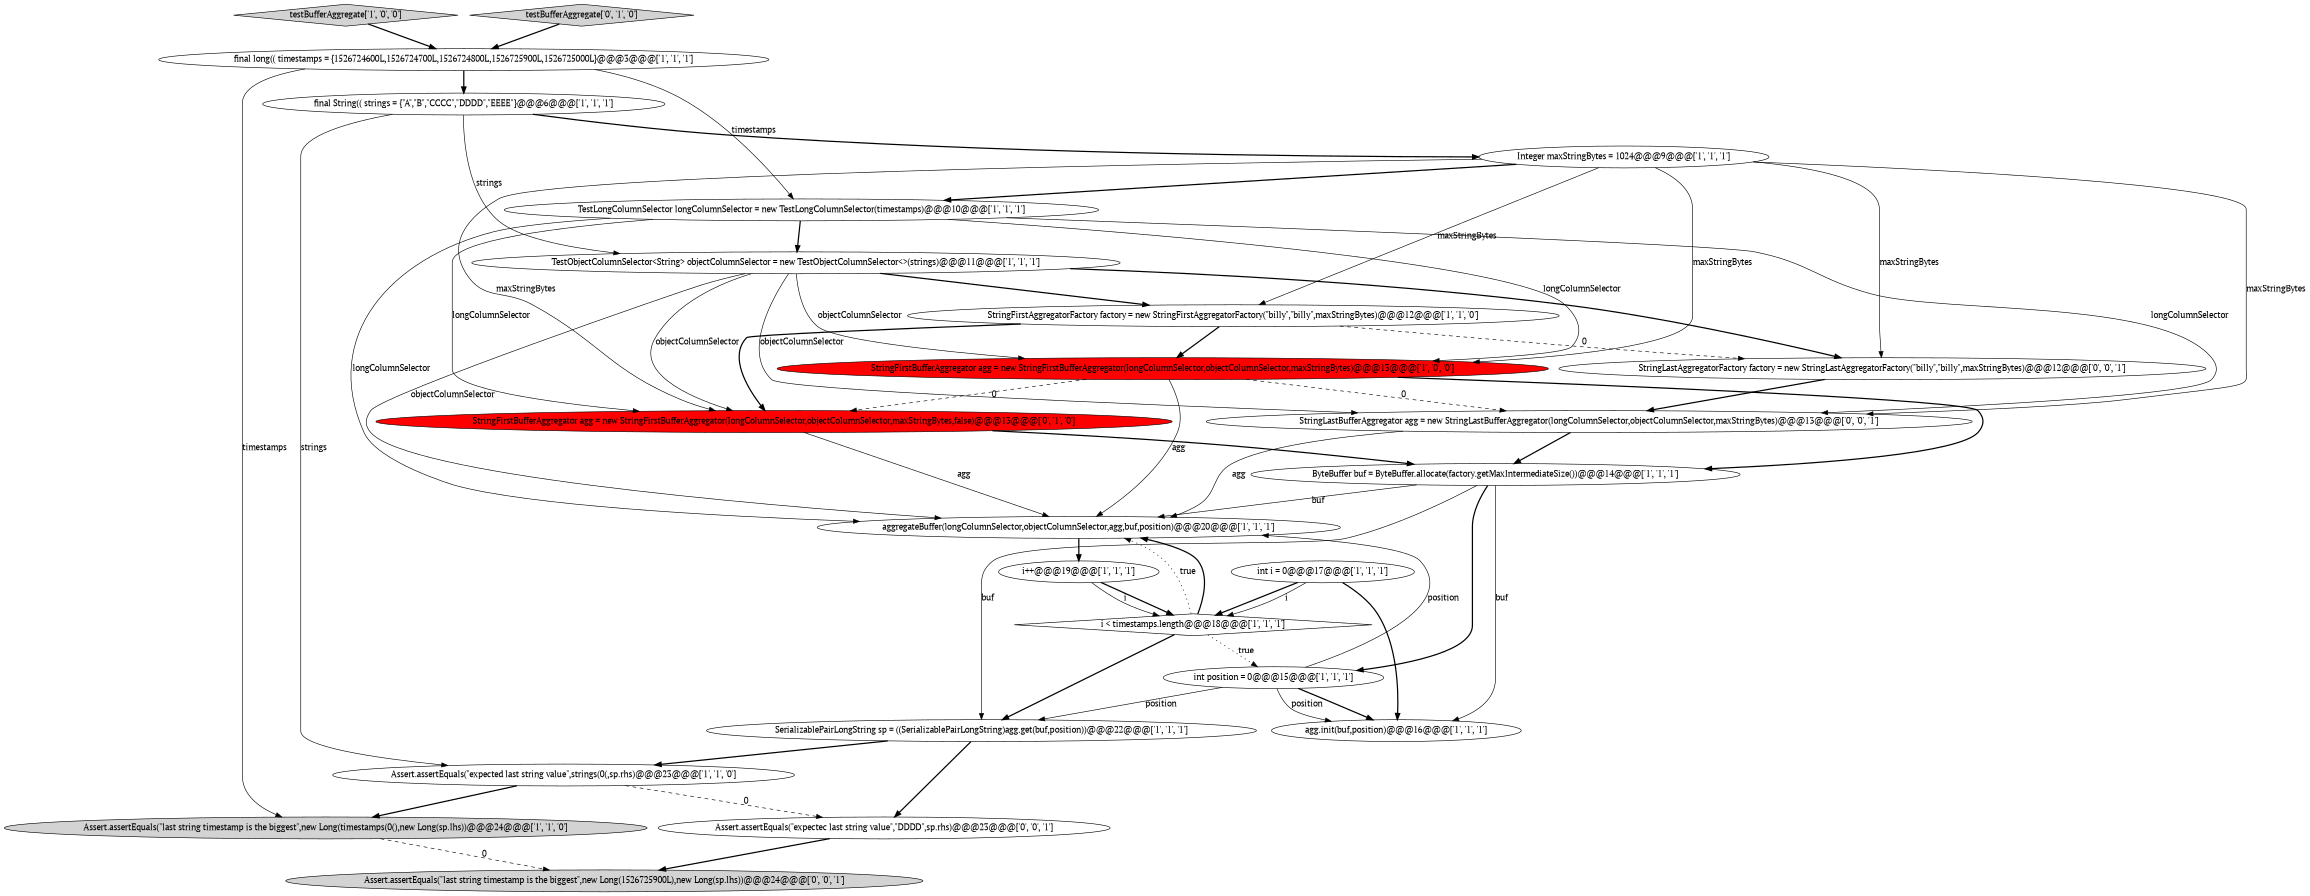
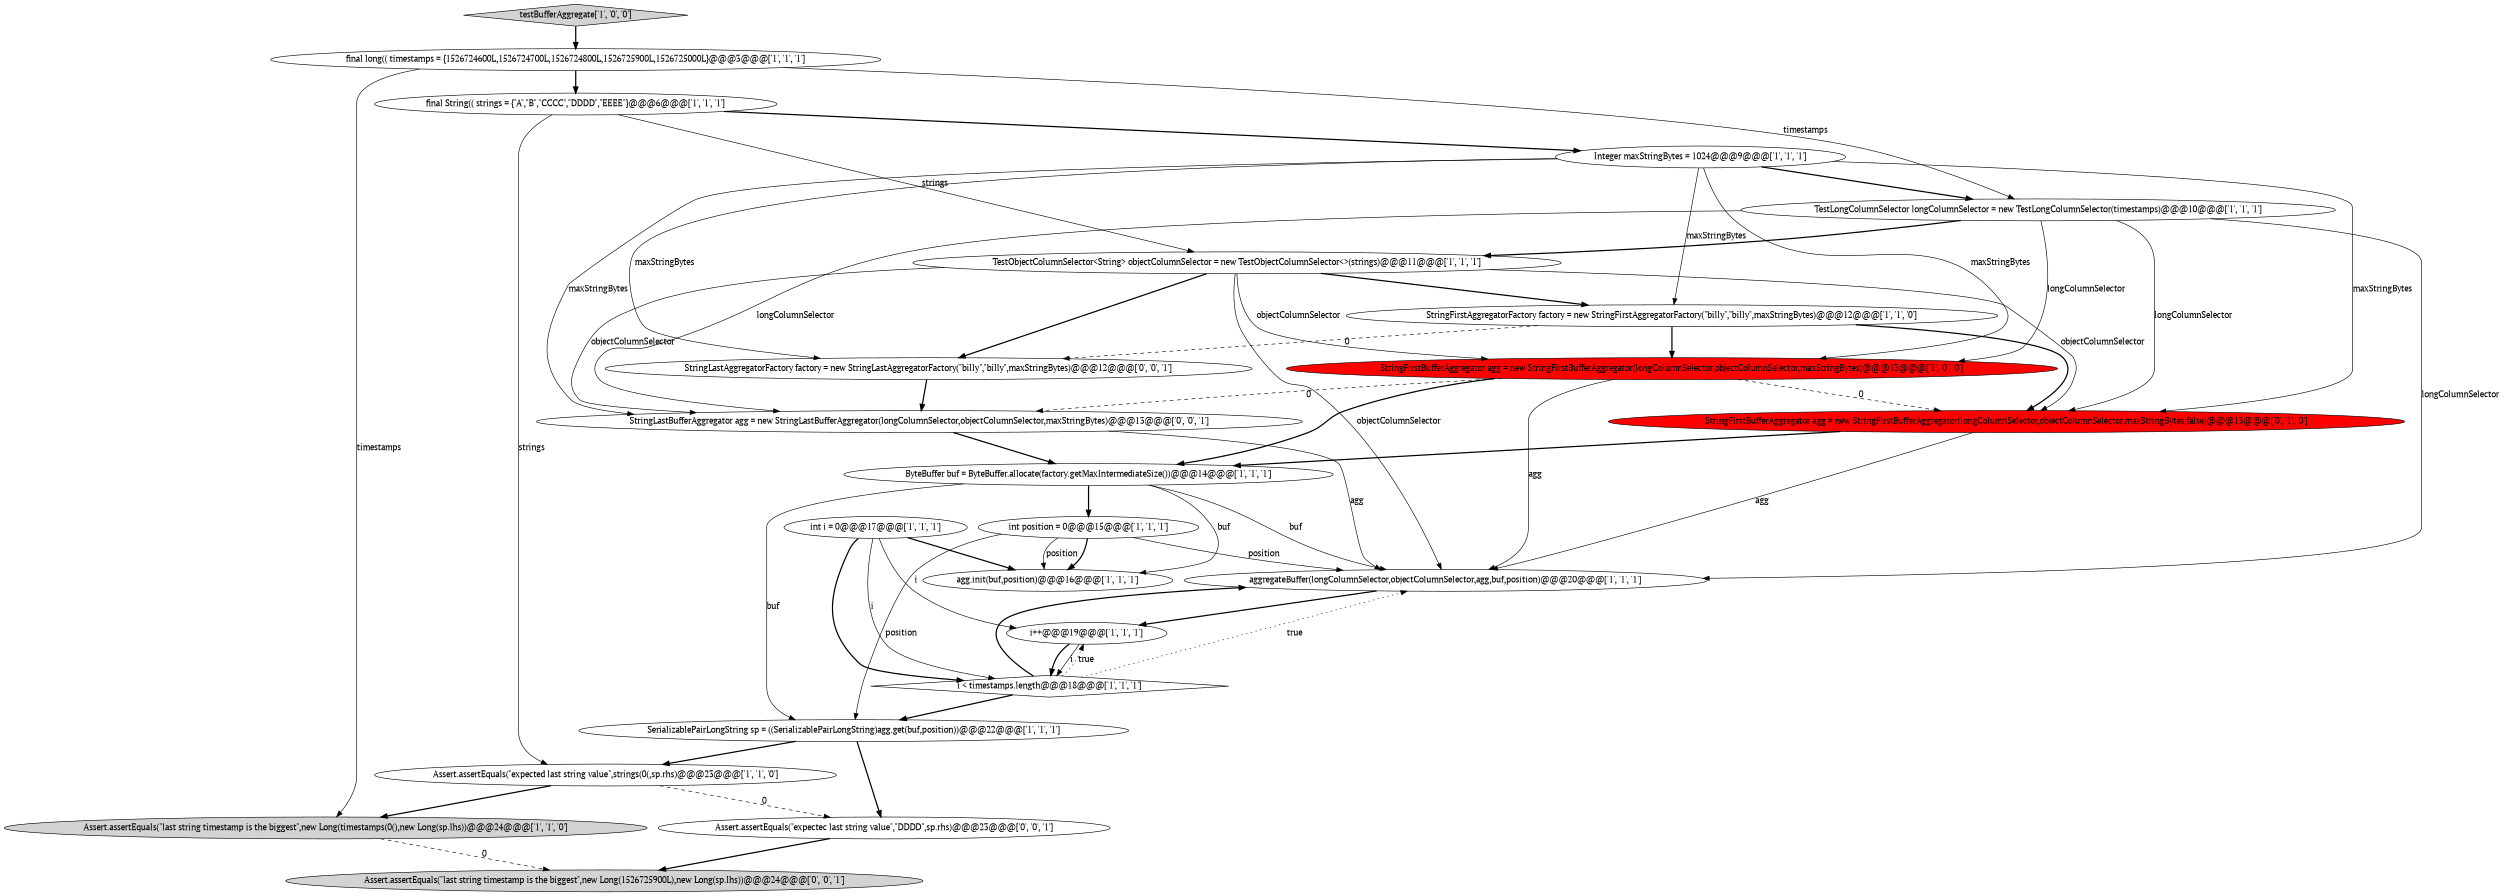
node "testBufferAggregate['0', '1', '0']": removed
edge "int i = 0@@@17@@@['1', '1', '1']" -> "i++@@@19@@@['1', '1', '1']": added, label "i"
edge "i < timestamps.length@@@18@@@['1', '1', '1']" -> "int position = 0@@@15@@@['1', '1', '1']": now "i < timestamps.length@@@18@@@['1', '1', '1']" -> "i++@@@19@@@['1', '1', '1']"
